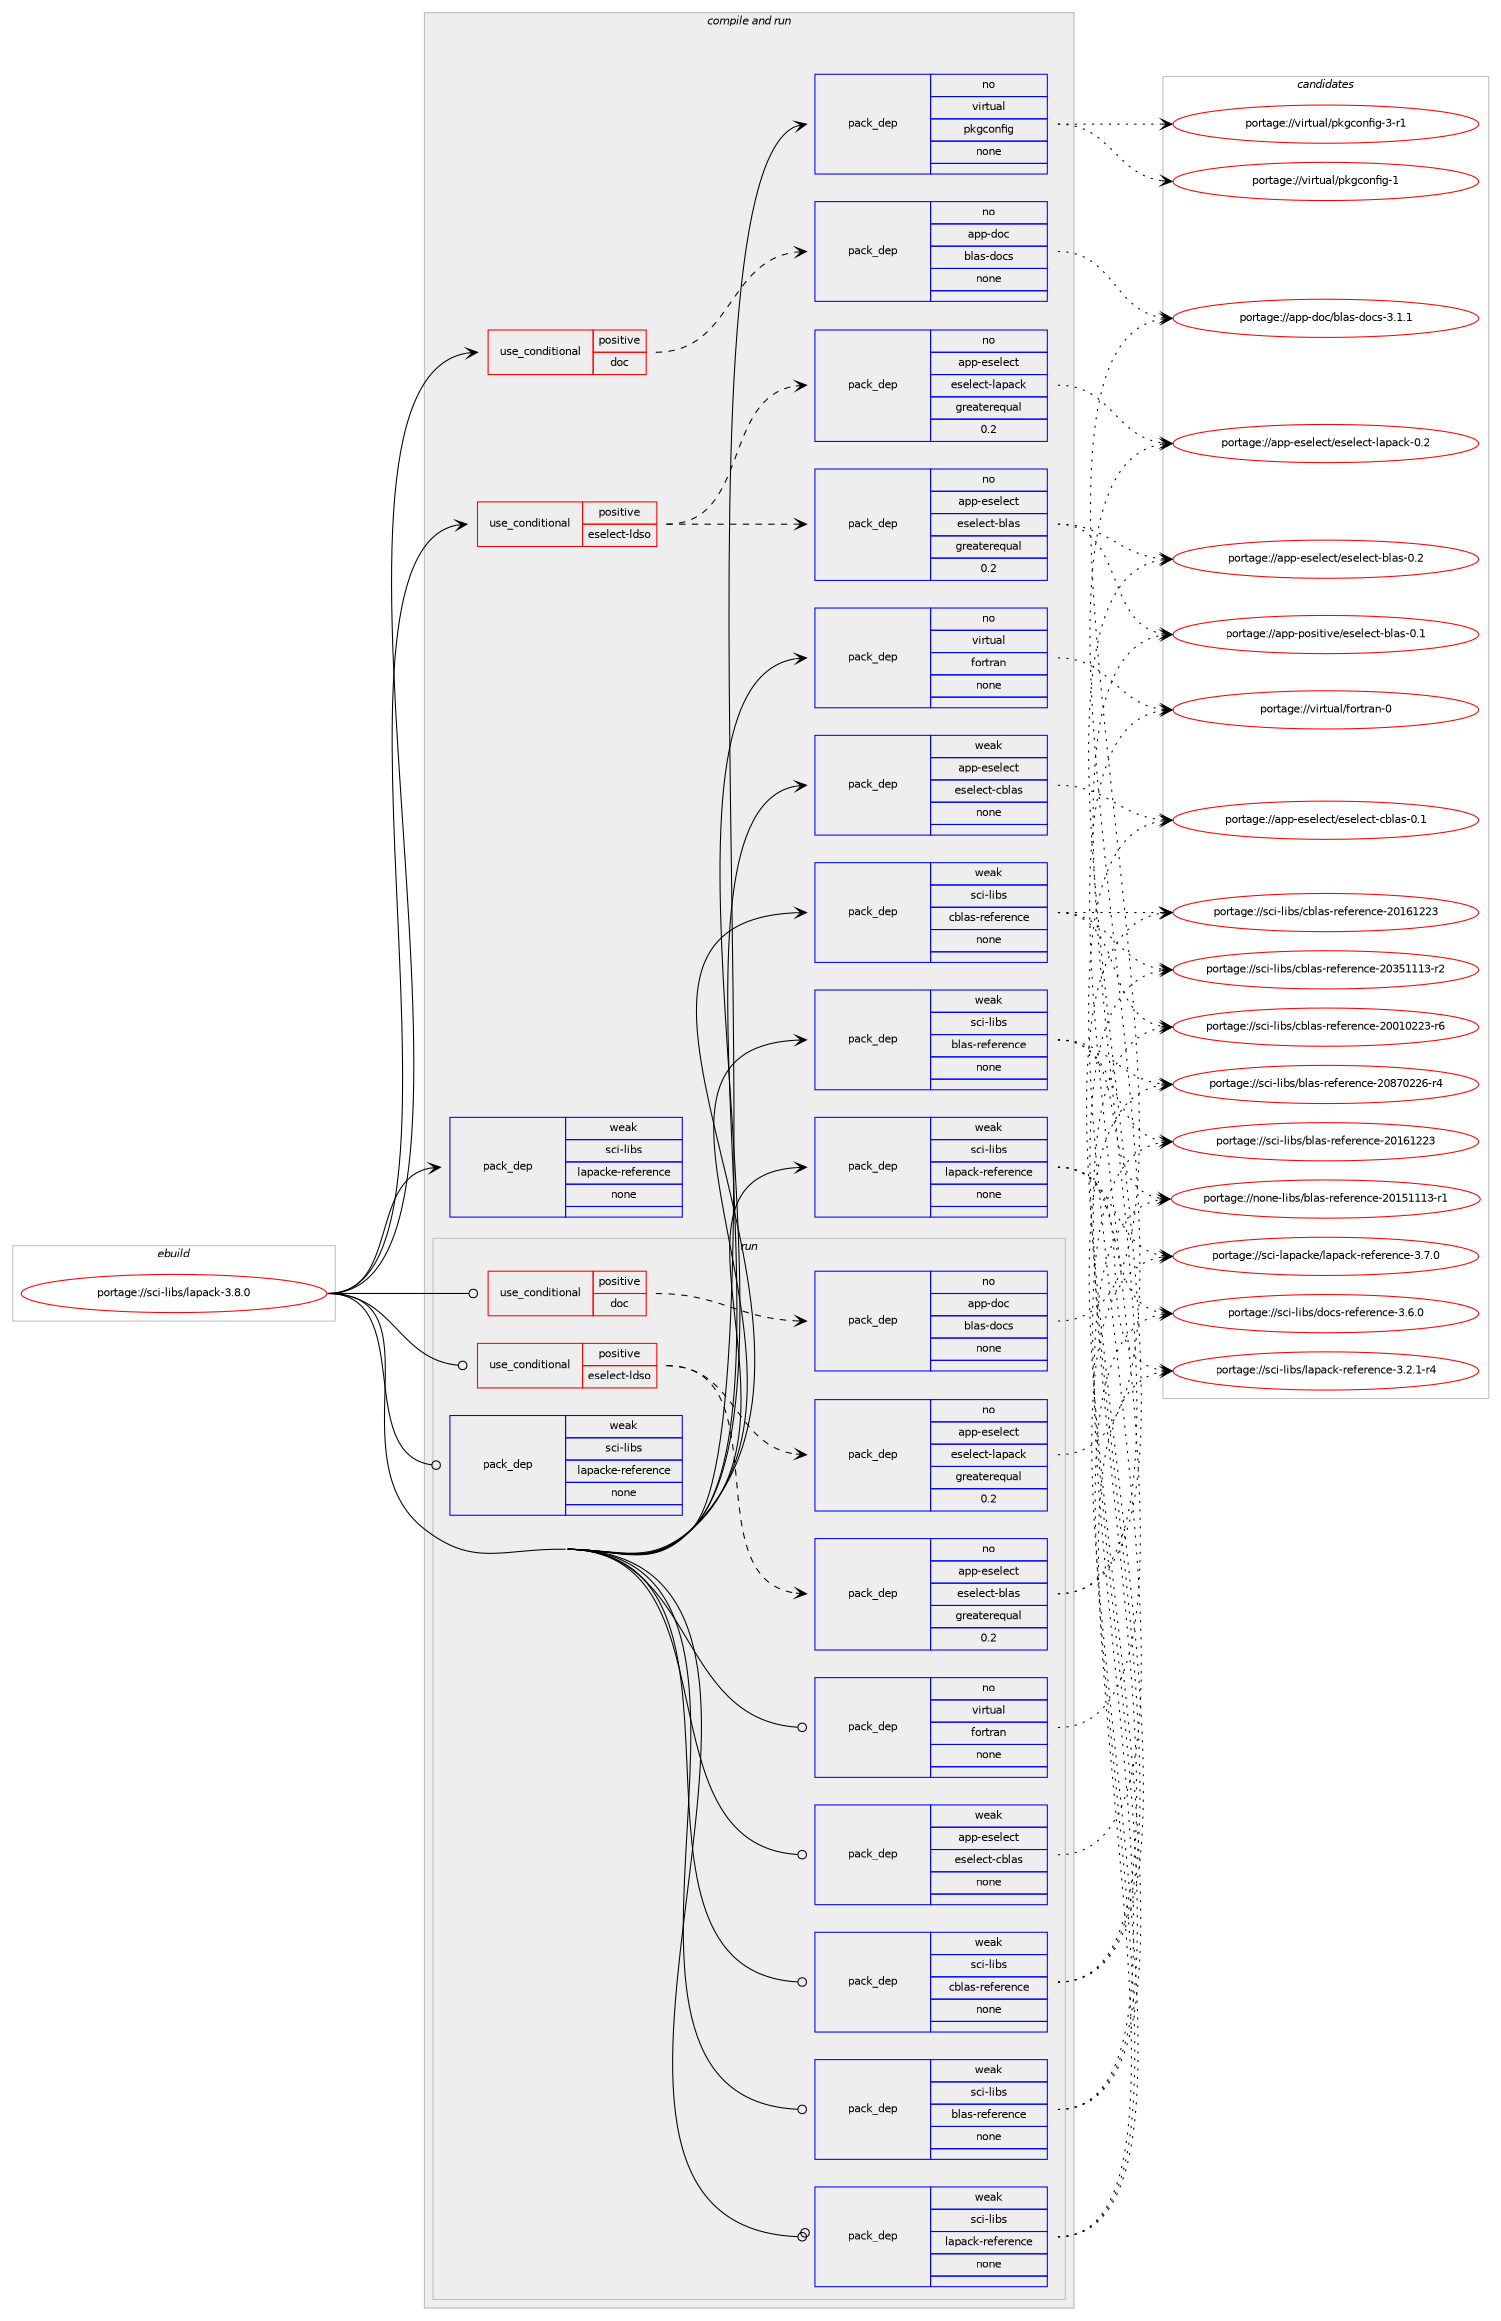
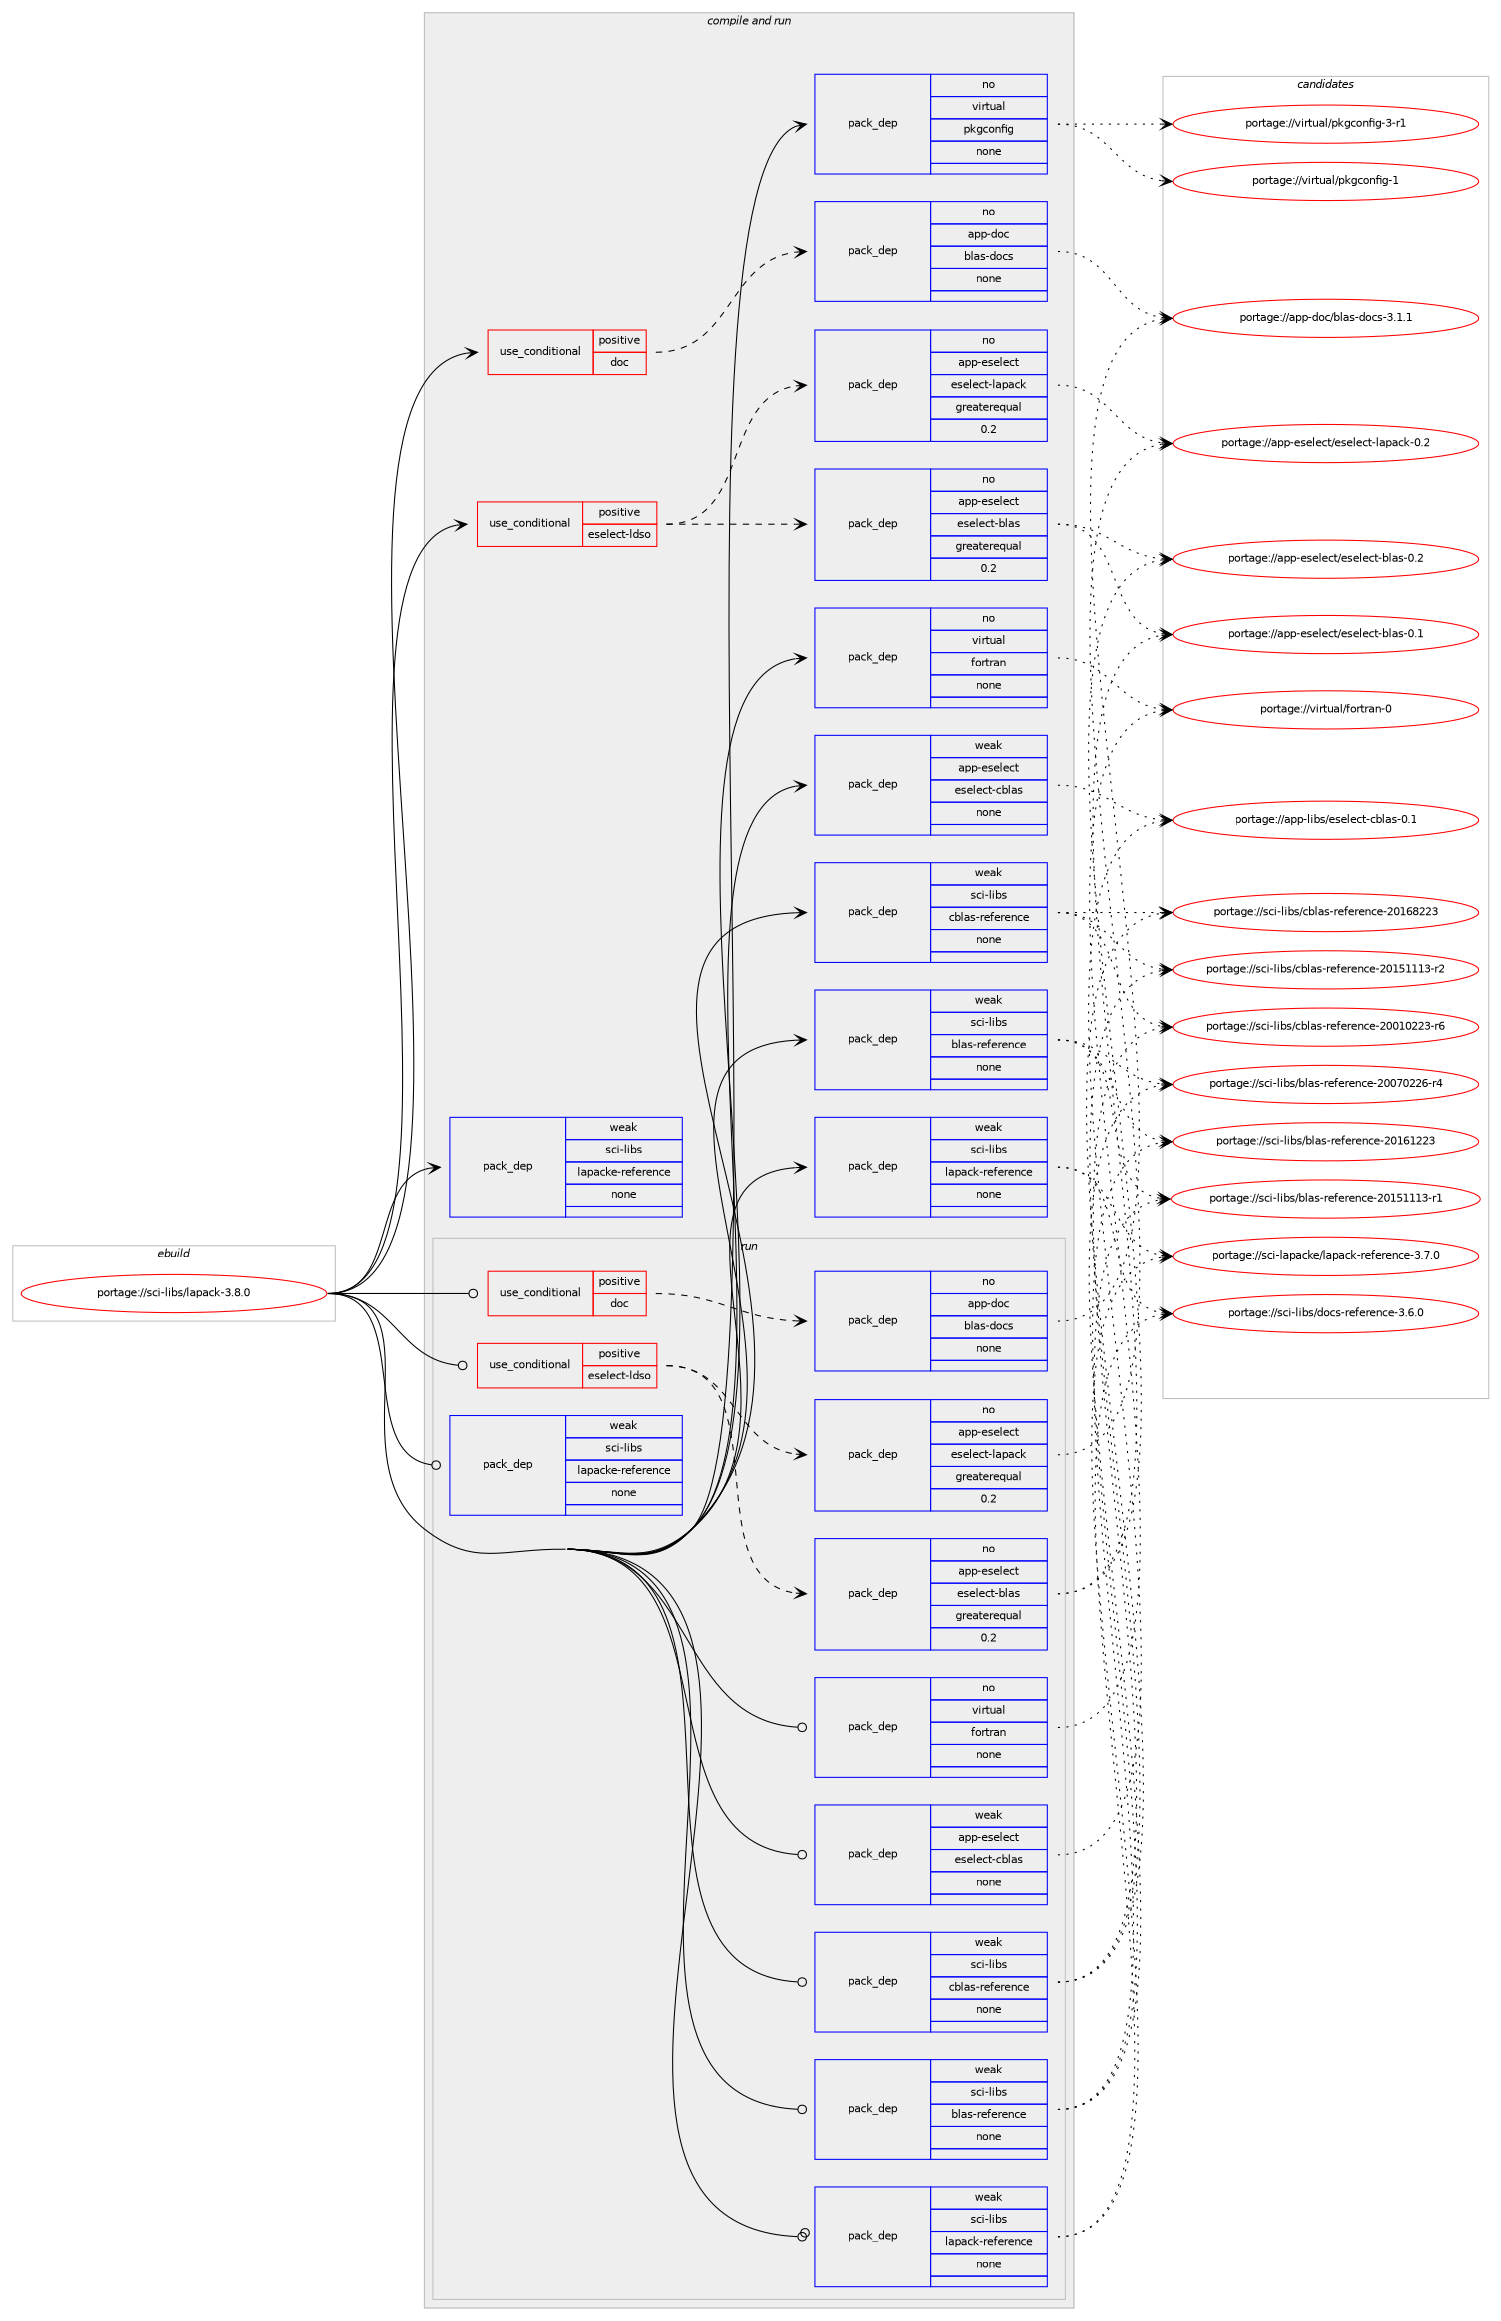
node "portage://app-positive/eselect-blas-0.1": label "portage://app-positive/eselect-blas-0.1" -> "portage://app-eselect/eselect-blas-0.1"
node "portage://app-eselect/eselect-cblas-0.1": label "portage://app-eselect/eselect-cblas-0.1" -> "portage://app-libs/eselect-cblas-0.1"
node "portage://sci-libs/cblas-reference-20161223": label "portage://sci-libs/cblas-reference-20161223" -> "portage://sci-libs/cblas-reference-20168223"
node "portage://sci-libs/cblas-reference-20351113-r2": label "portage://sci-libs/cblas-reference-20351113-r2" -> "portage://sci-libs/cblas-reference-20151113-r2"
node "portage://sci-libs/blas-reference-20870226-r4": label "portage://sci-libs/blas-reference-20870226-r4" -> "portage://sci-libs/blas-reference-20070226-r4"
node "portage://none-libs/blas-reference-20151113-r1": label "portage://none-libs/blas-reference-20151113-r1" -> "portage://sci-libs/blas-reference-20151113-r1"
node "portage://sci-libs/lapack-reference-3.2.1-r4": removed
